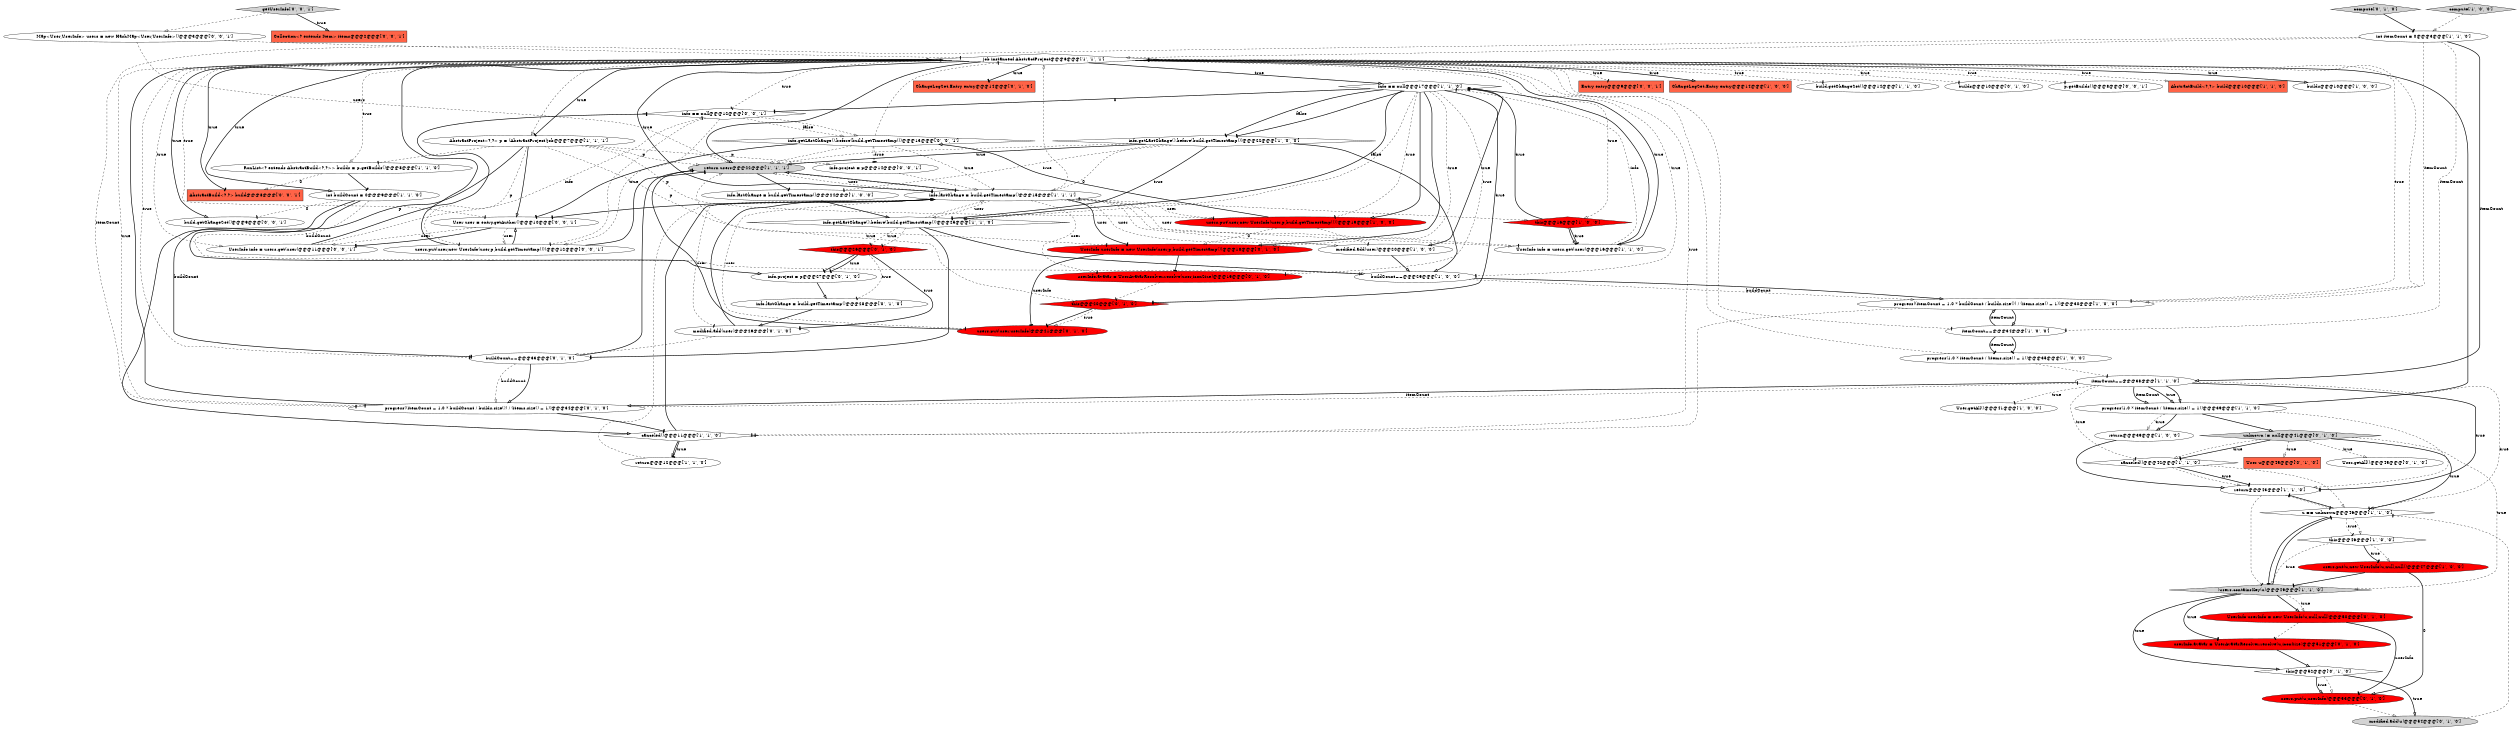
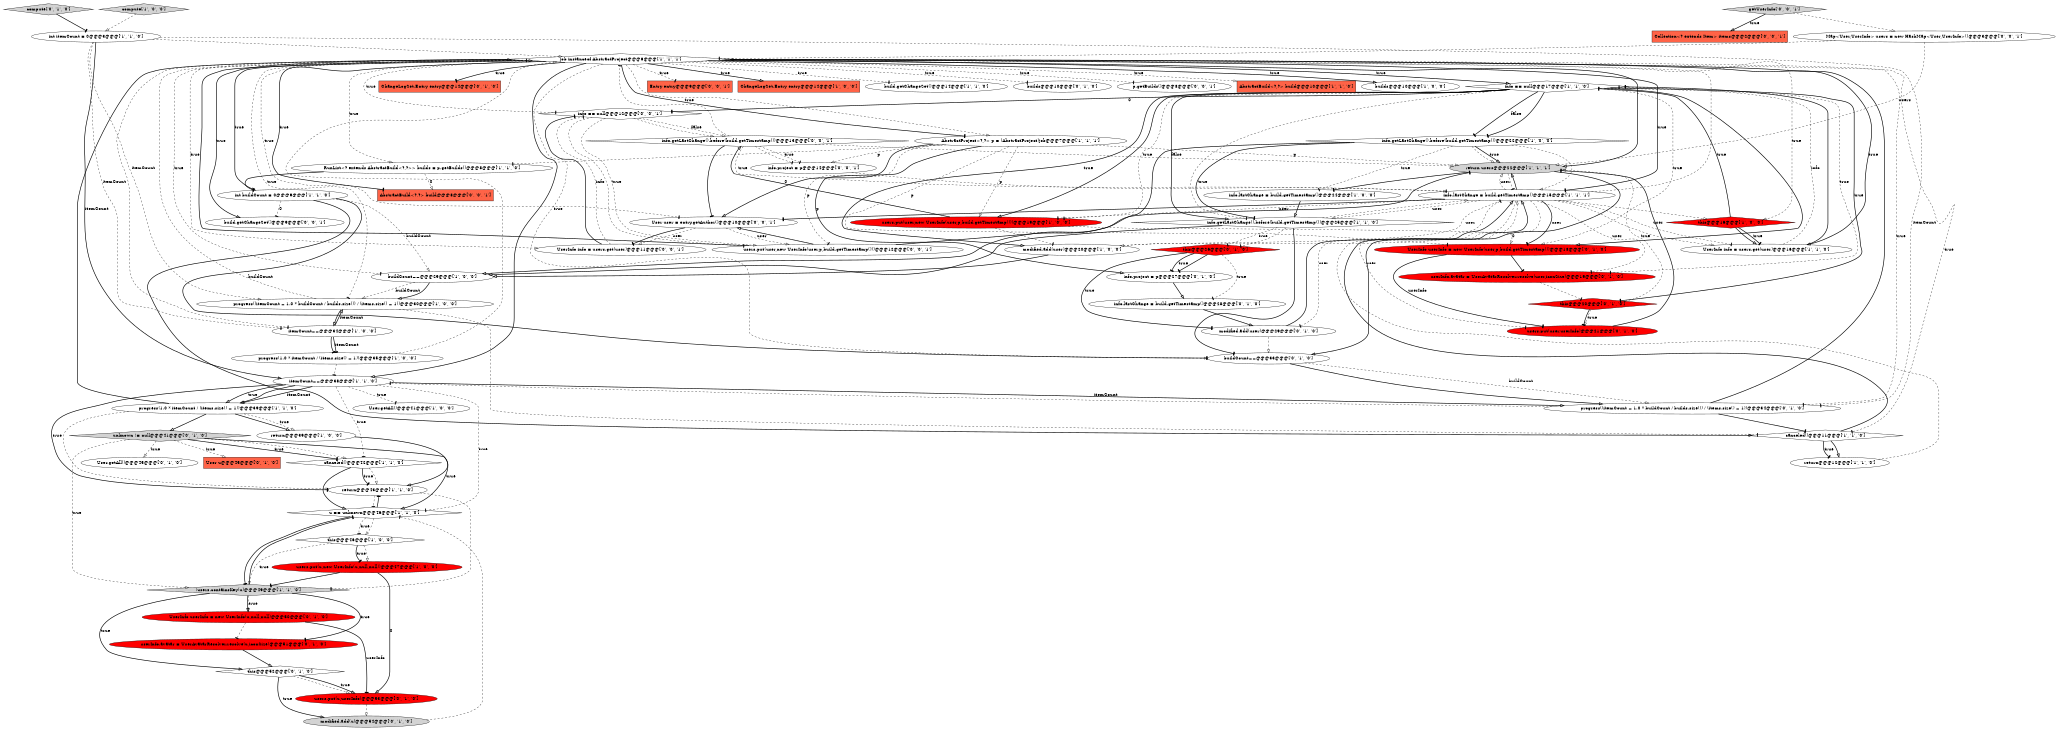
edge "job instanceof AbstractProject@@@6@@@['1', '1', '1']" -> "buildCount++@@@33@@@['0', '1', '0']": arrowhead tee -> onormal
edge "job instanceof AbstractProject@@@6@@@['1', '1', '1']" -> "itemCount++@@@38@@@['1', '1', '0']": added
edge "buildCount++@@@33@@@['0', '1', '0']" -> "return users@@@22@@@['1', '1', '1']": reversed
edge "canceled()@@@42@@@['1', '1', '0']" -> "u == unknown@@@46@@@['1', '1', '0']": style dashed -> bold
